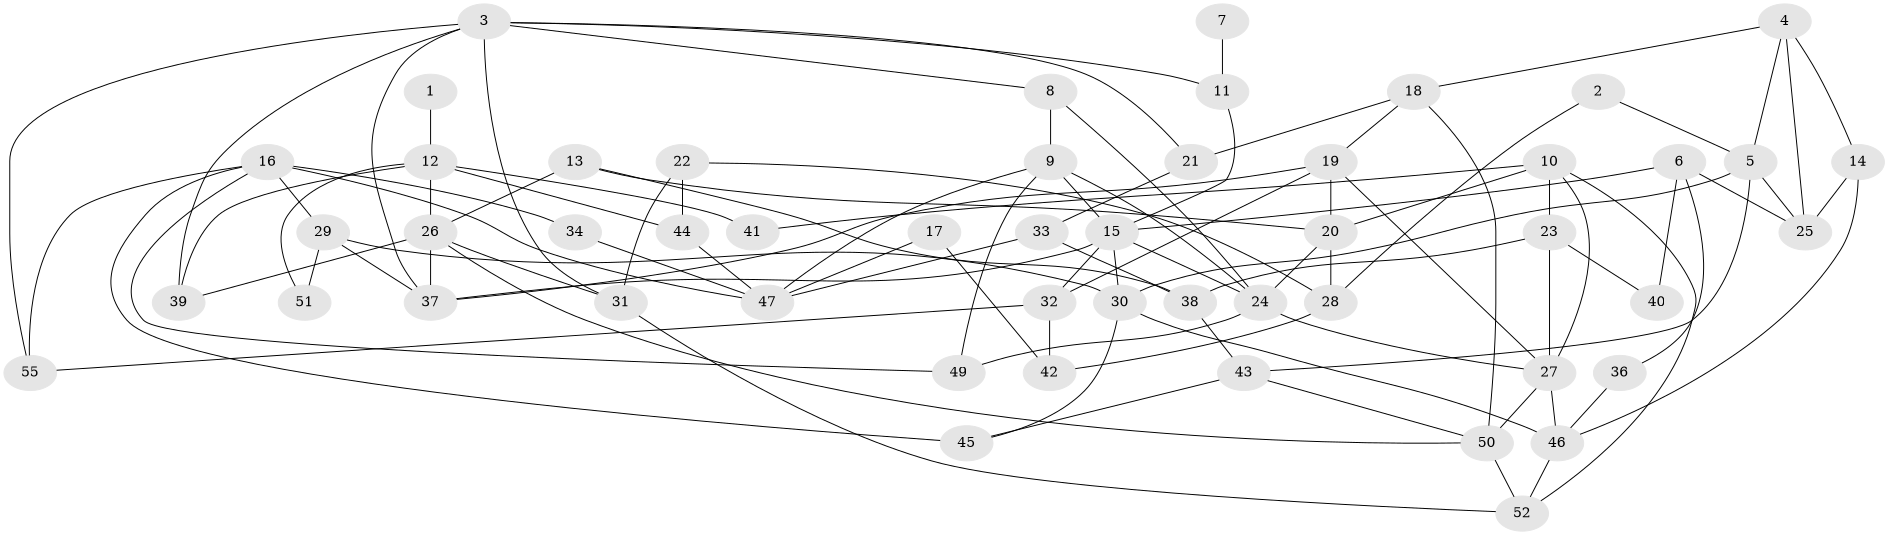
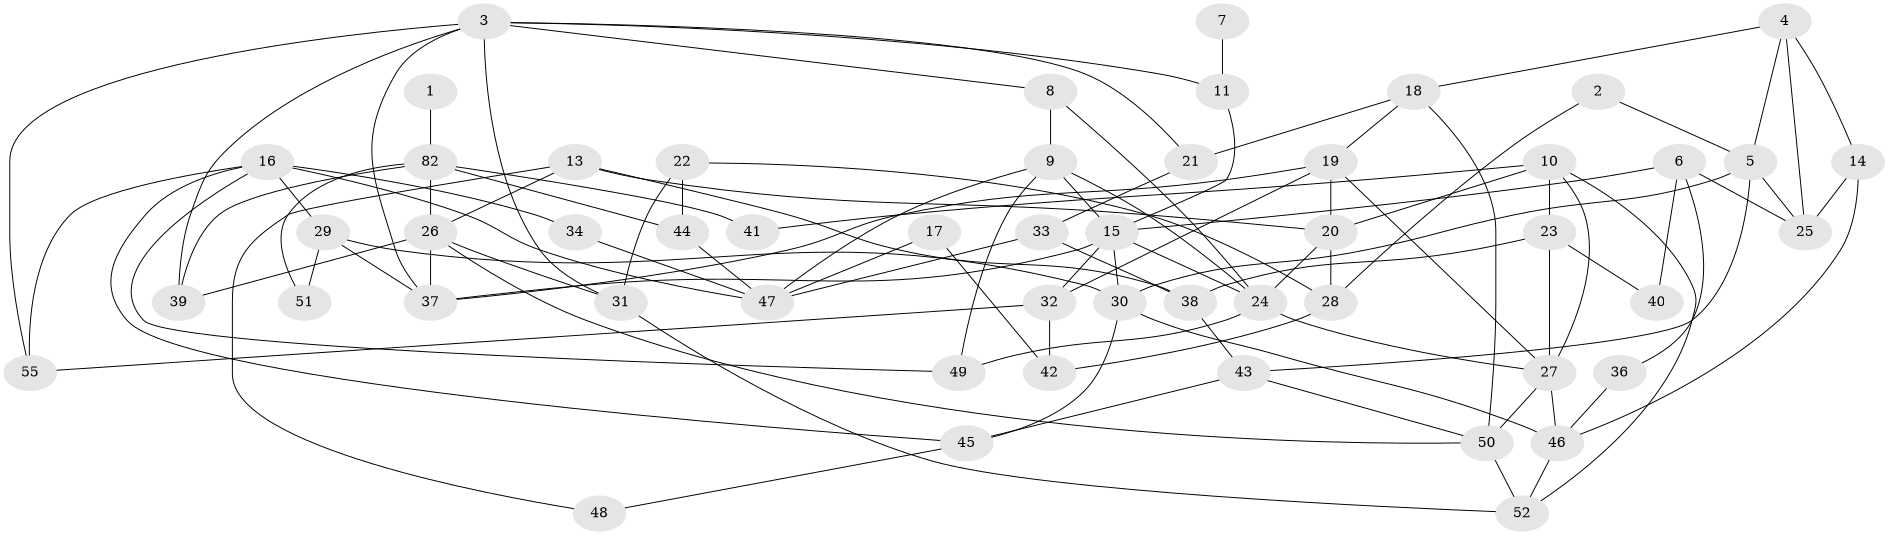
node "12": label "12" -> "82"
node "48": added
